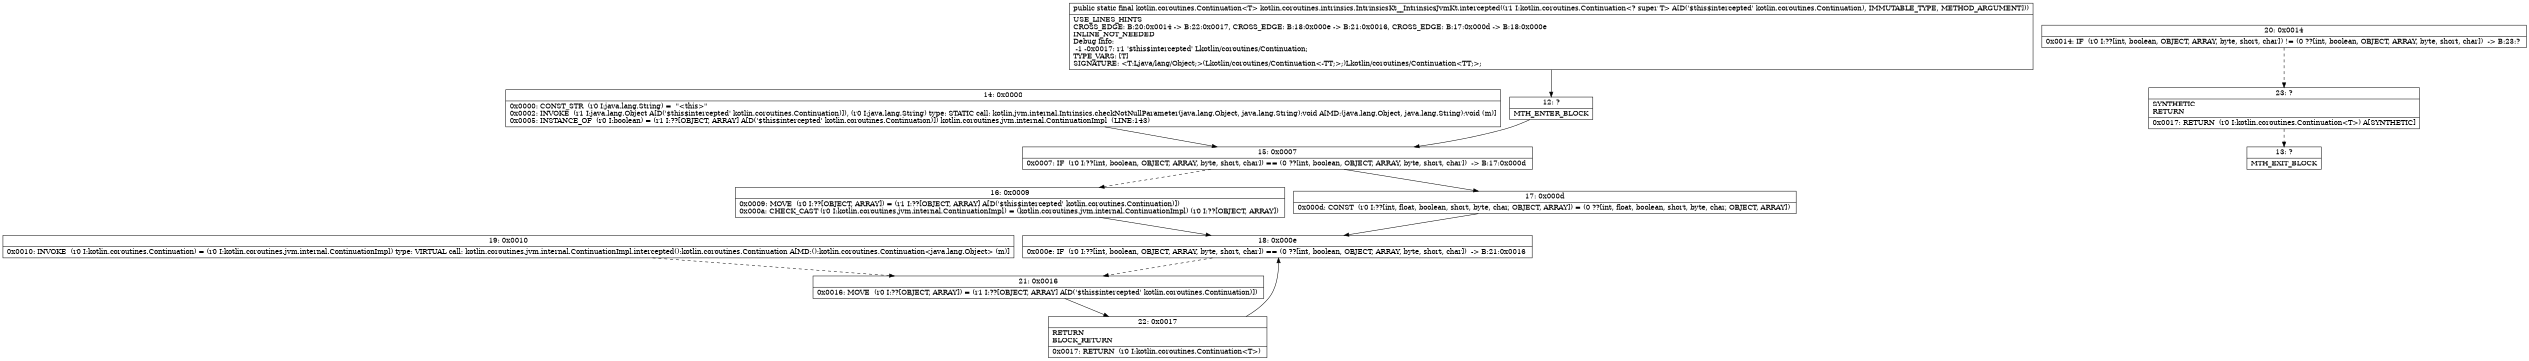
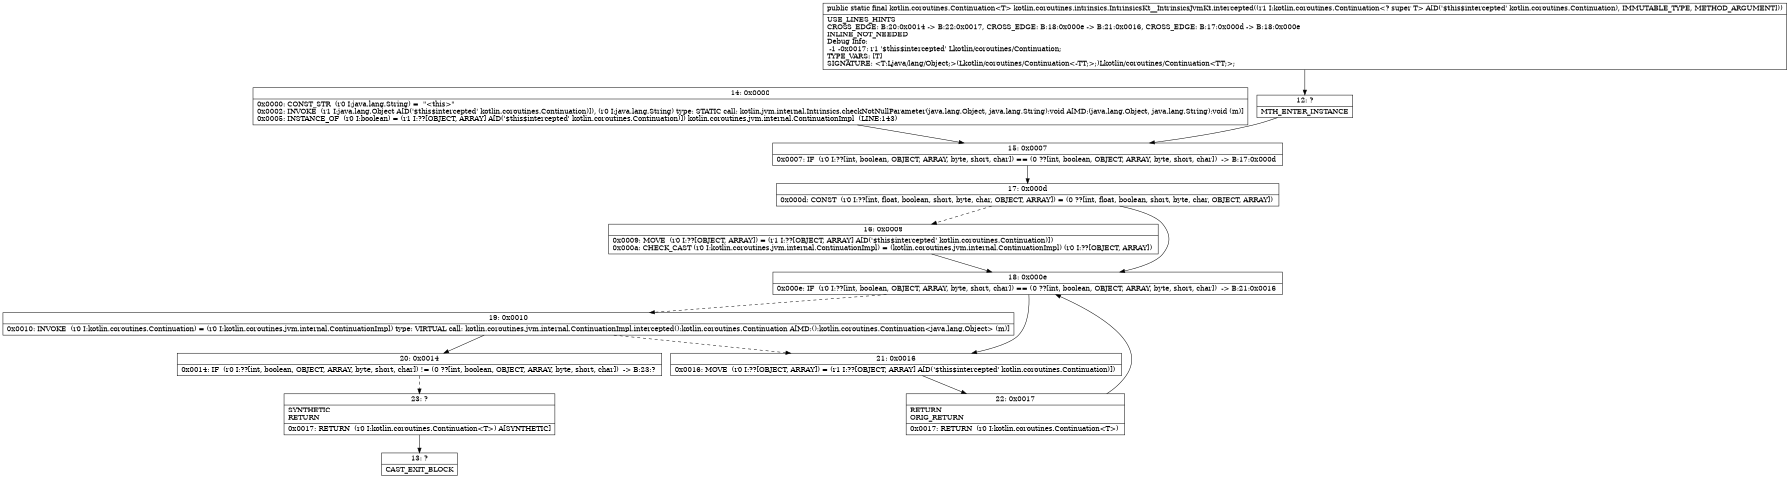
node "12: ?": text "MTH_ENTER_BLOCK" -> "MTH_ENTER_INSTANCE"
edge "23: ?" -> "13: ?": style dashed -> solid
node "13: ?": text "MTH_EXIT_BLOCK" -> "CAST_EXIT_BLOCK"
edge "15: 0x0007" -> "16: 0x0009": now "17: 0x000d" -> "16: 0x0009"
edge "18: 0x000e" -> "21: 0x0016": style dashed -> solid
edge "18: 0x000e" -> "19: 0x0010": added
node "22: 0x0017": text "BLOCK_RETURN" -> "ORIG_RETURN"
edge "19: 0x0010" -> "20: 0x0014": added
